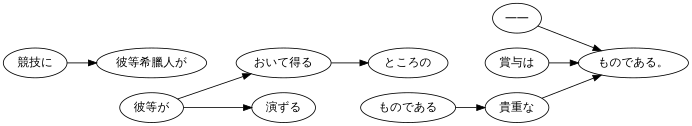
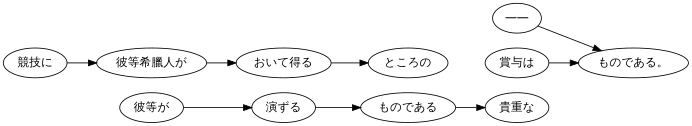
edge "彼等が" -> "おいて得る": now "彼等希臘人が" -> "おいて得る"
edge "貴重な" -> "ものである。": removed
edge "演ずる" -> "ものである": added
